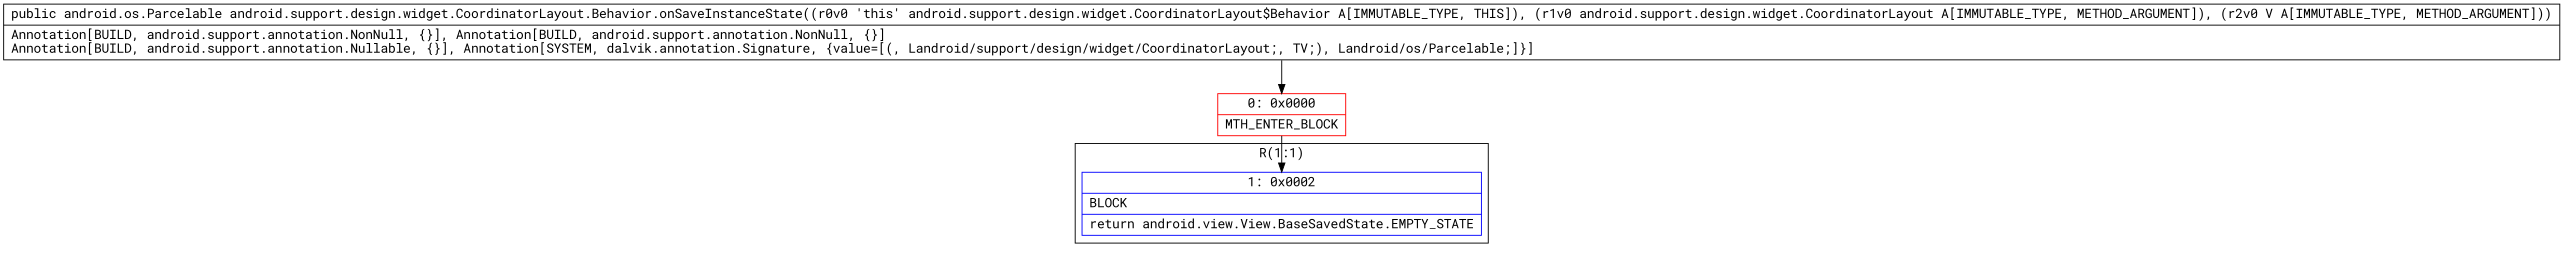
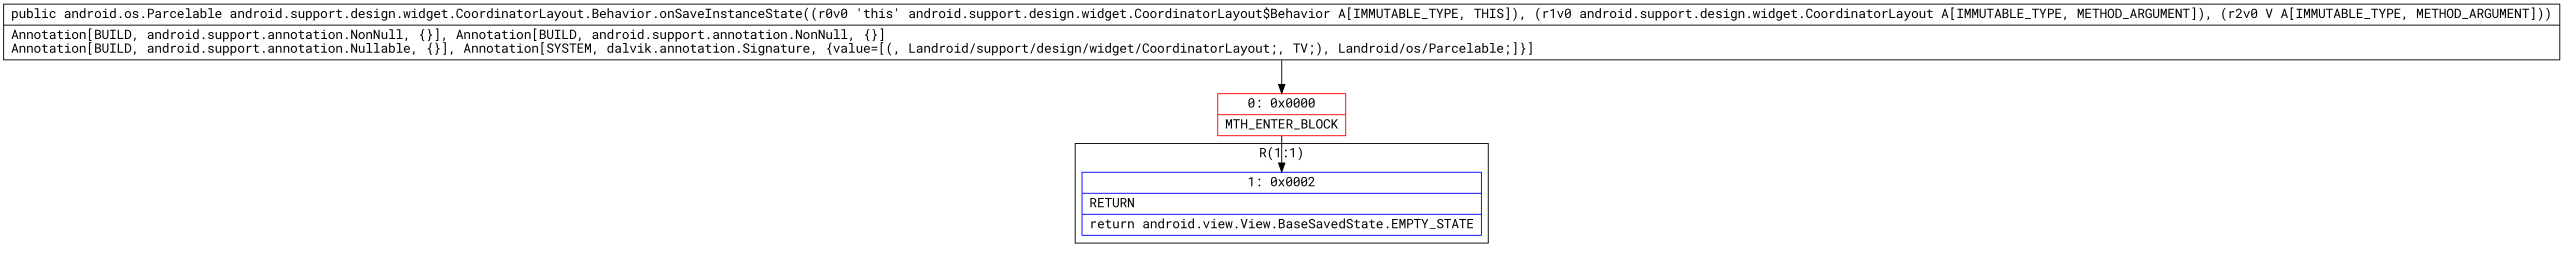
node "1: 0x0002": text "BLOCK" -> "RETURN"
